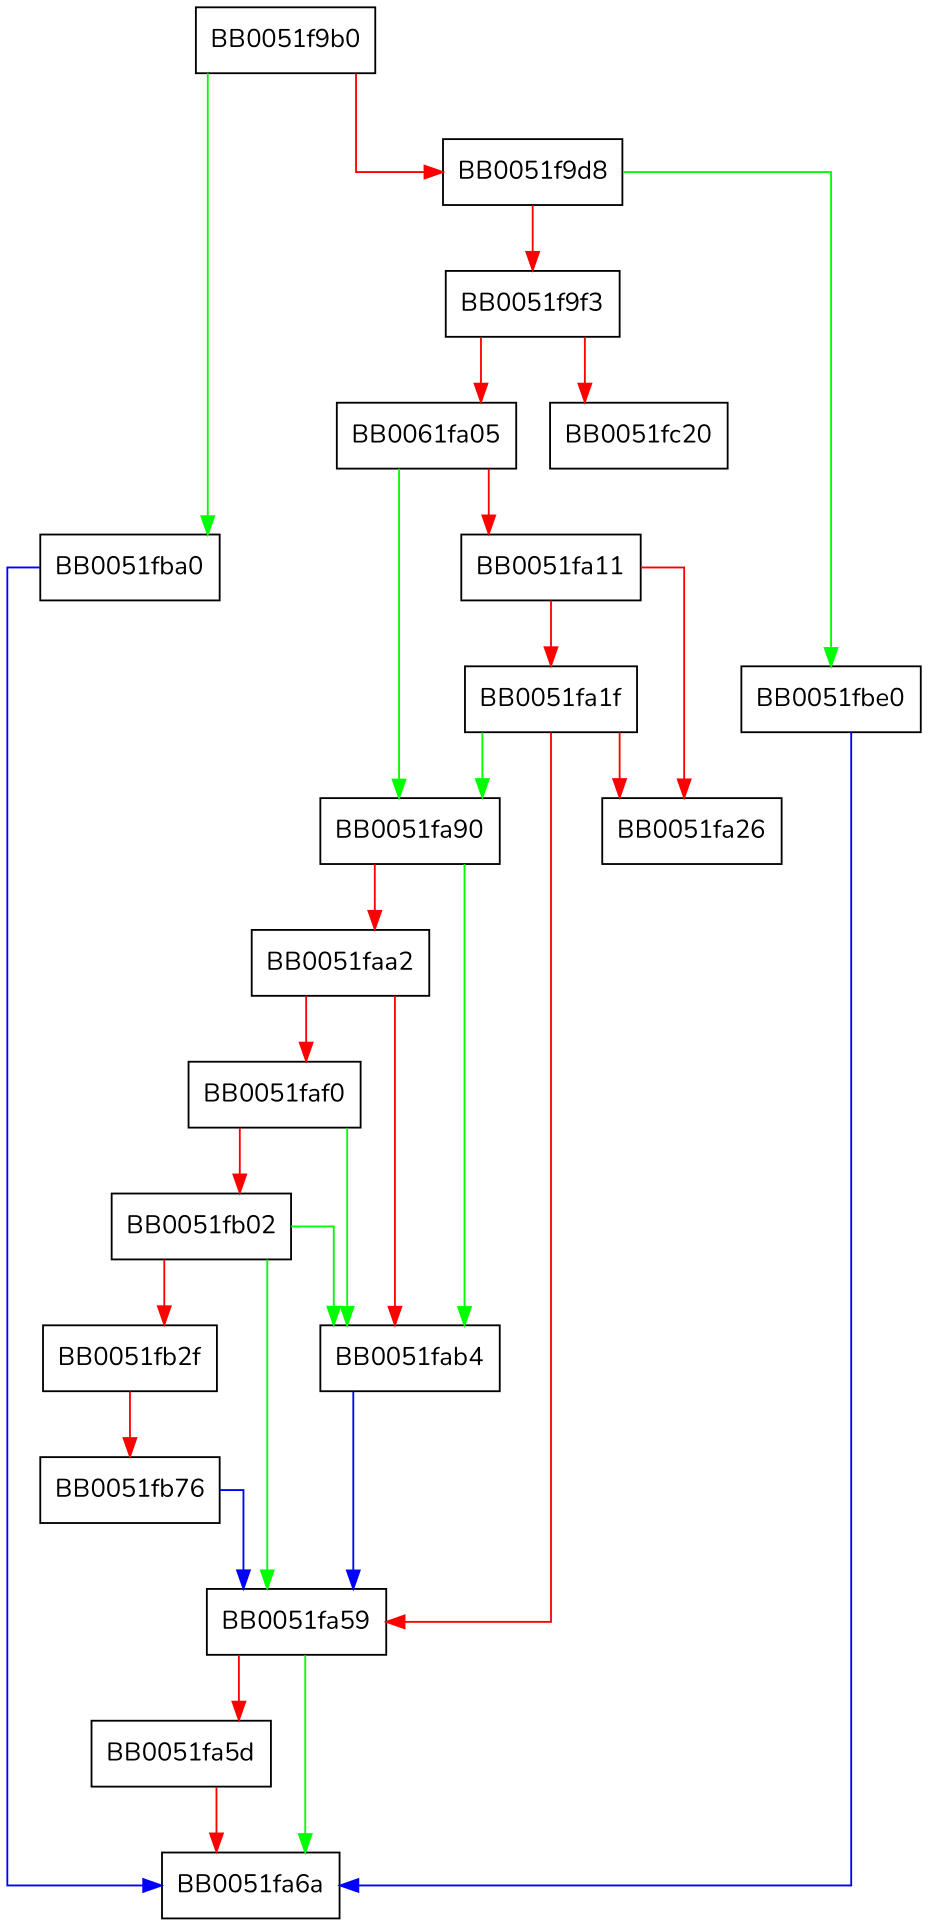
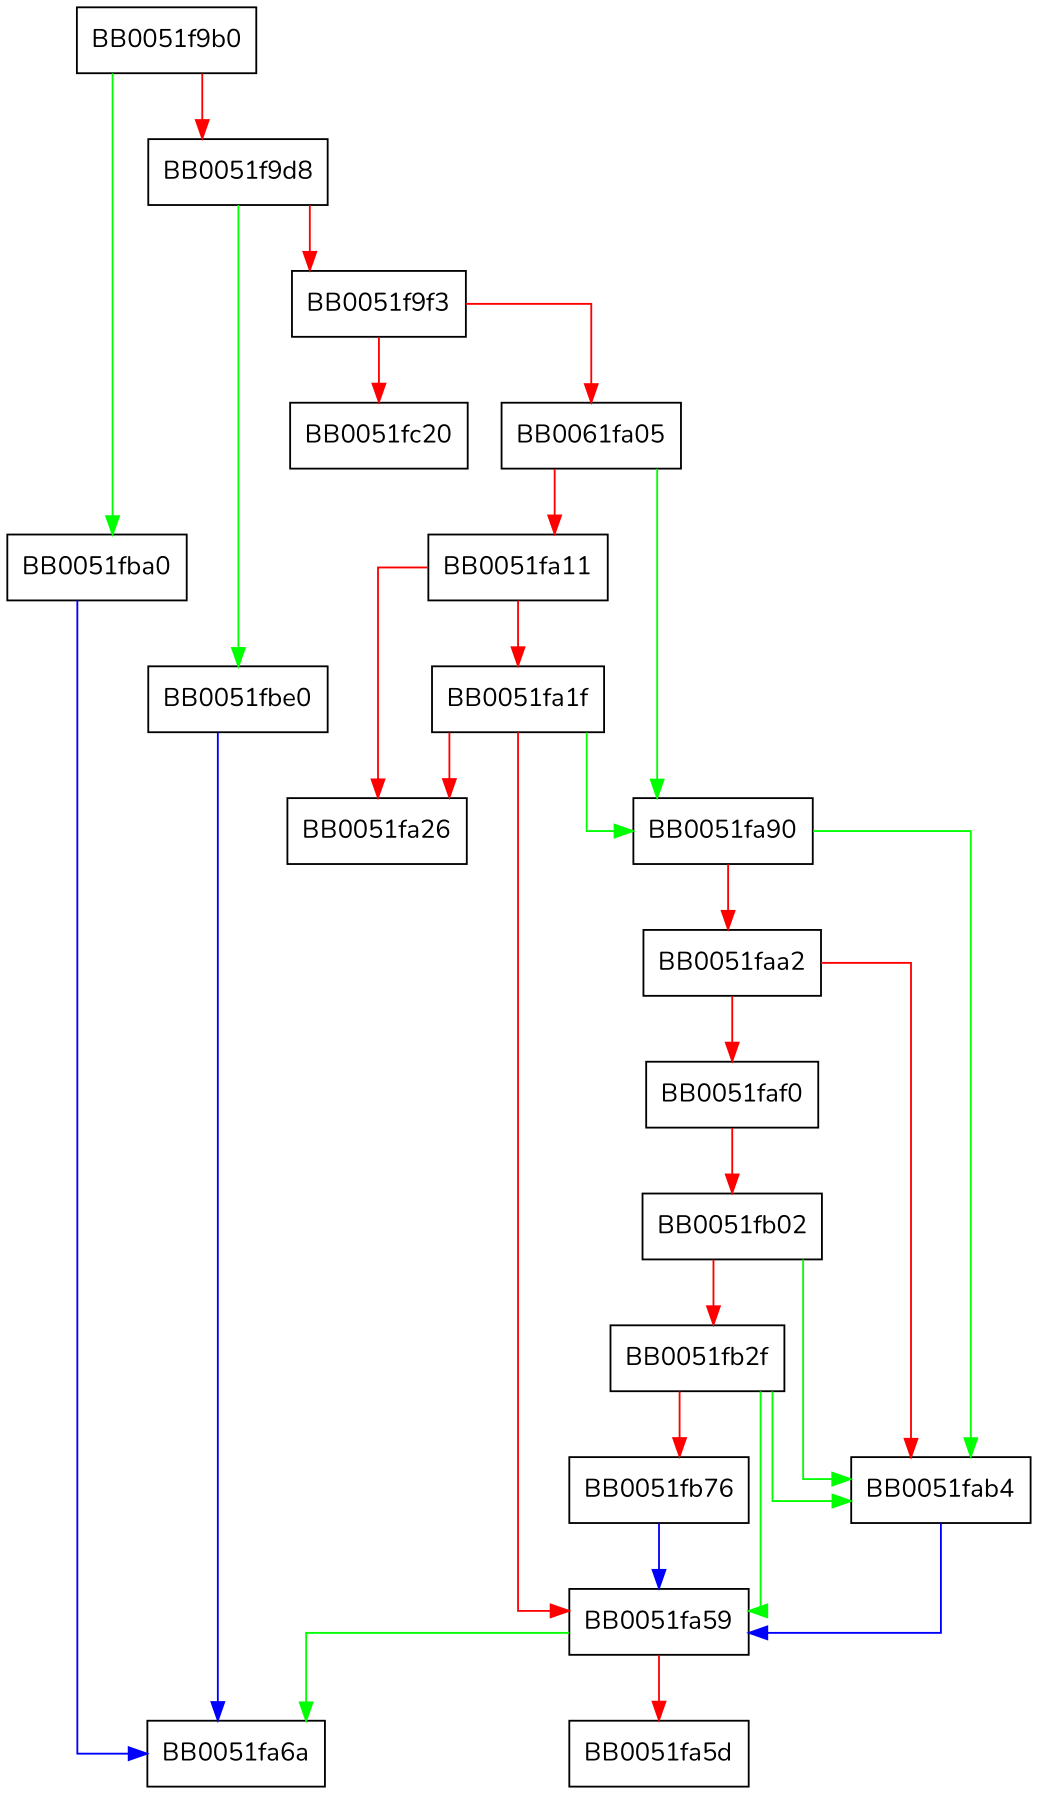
edge "BB0051faf0" -> "BB0051fab4": now "BB0051fb2f" -> "BB0051fab4"
edge "BB0051fb02" -> "BB0051fa59": now "BB0051fb2f" -> "BB0051fa59"
edge "BB0051fa5d" -> "BB0051fa6a": removed
